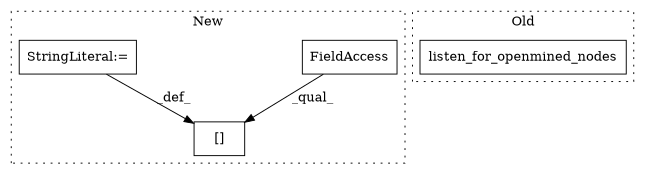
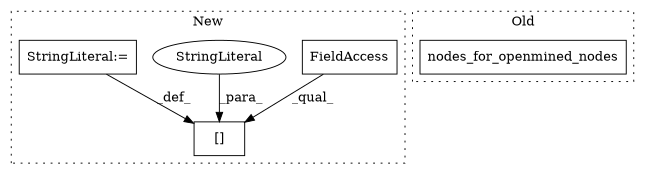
node "StringLiteral": added
node "listen_for_openmined_nodes": label "listen_for_openmined_nodes" -> "nodes_for_openmined_nodes"
